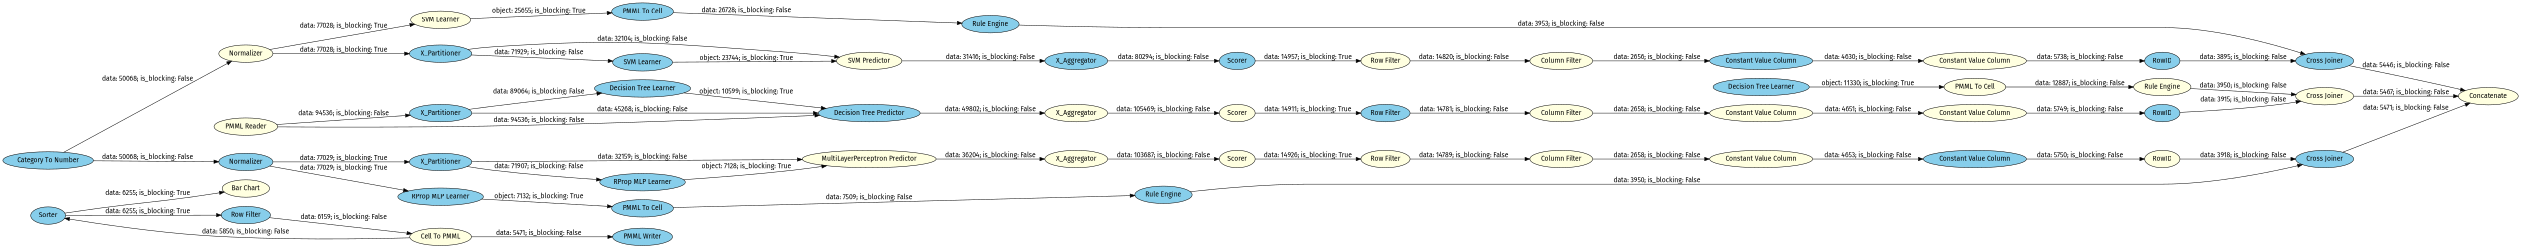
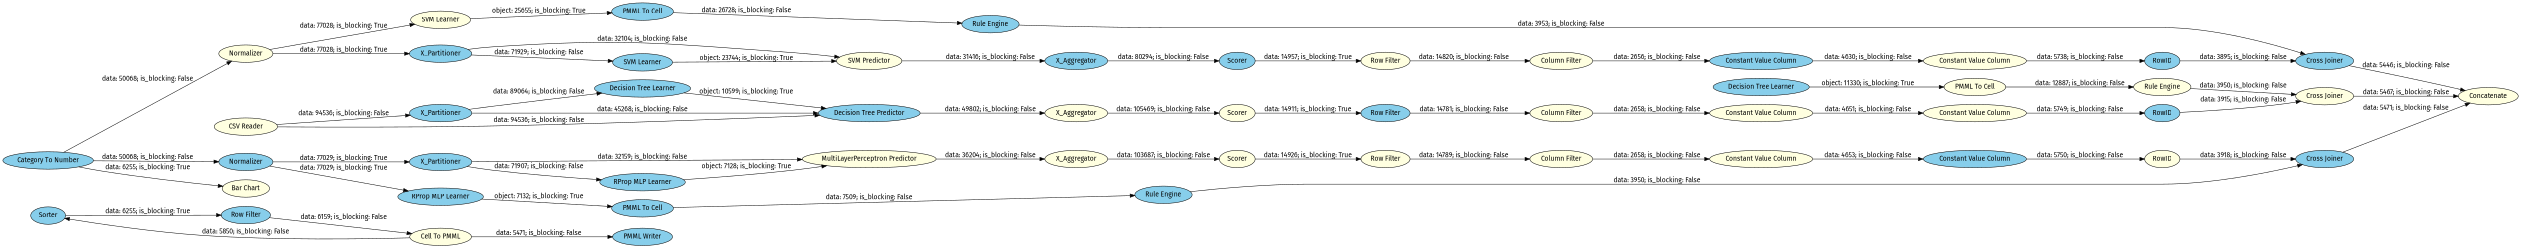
node "PMML Reader": label "PMML Reader" -> "CSV Reader"
edge "Sorter" -> "Bar Chart": now "Category To Number" -> "Bar Chart"
